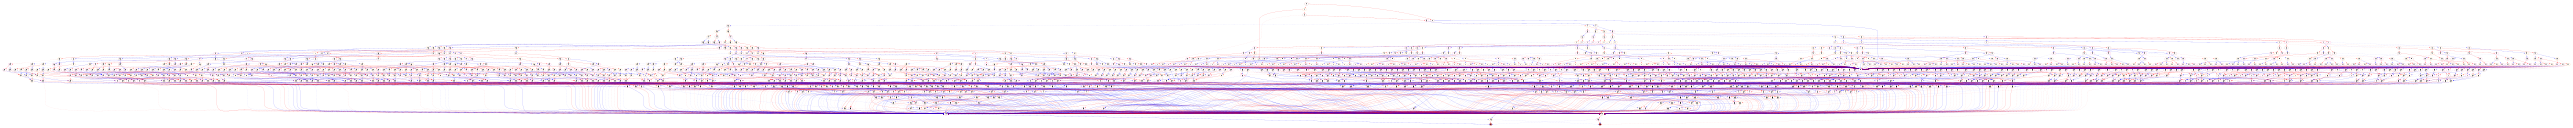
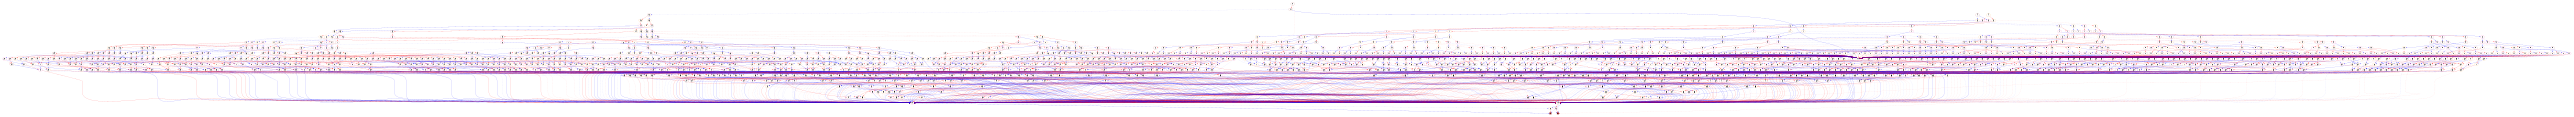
node "3": removed
